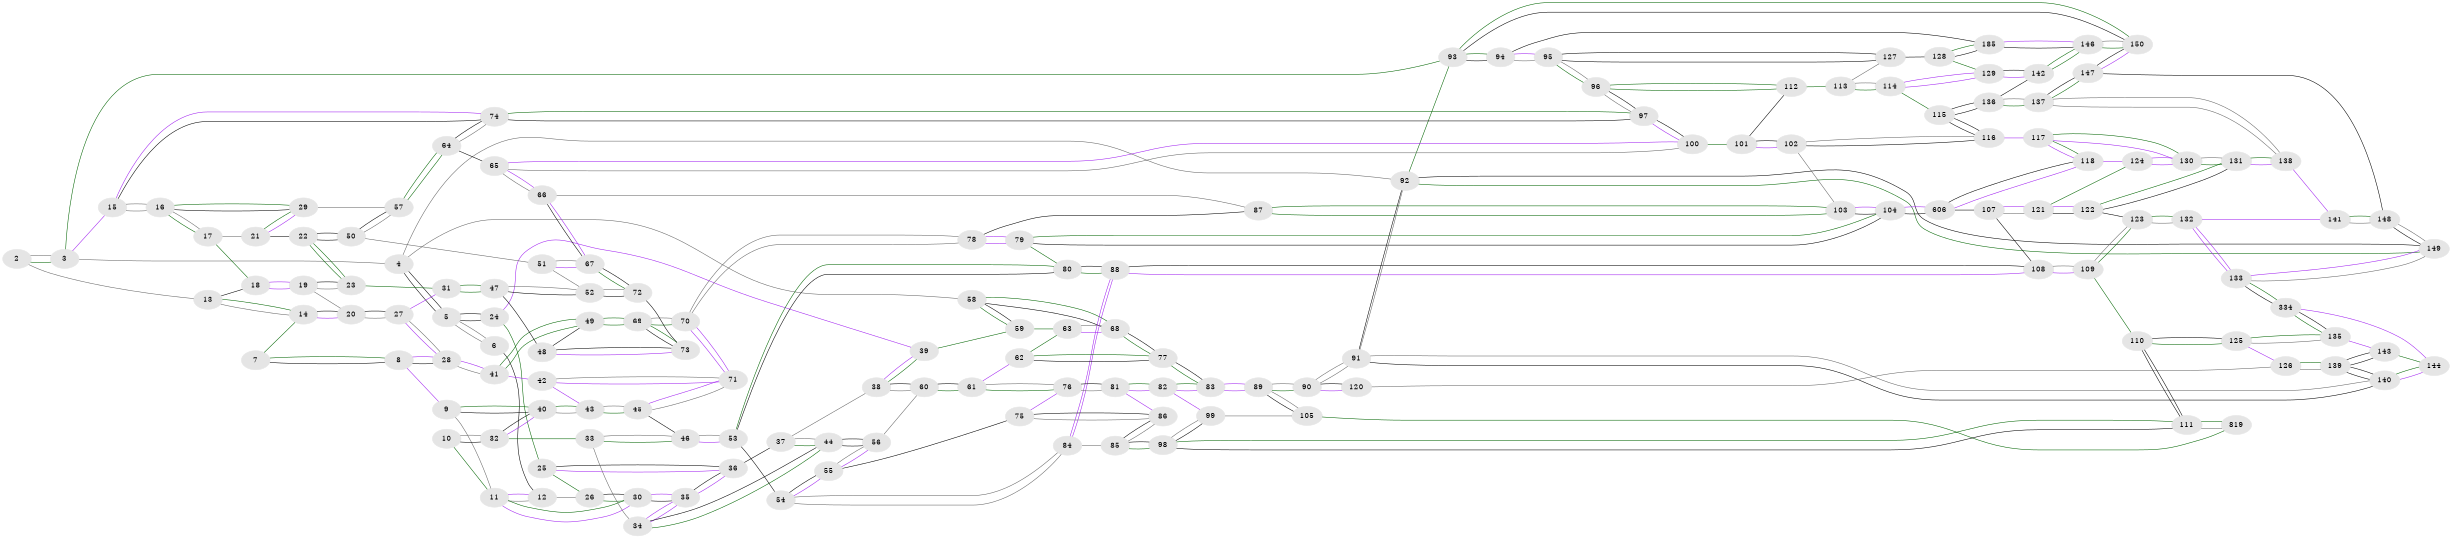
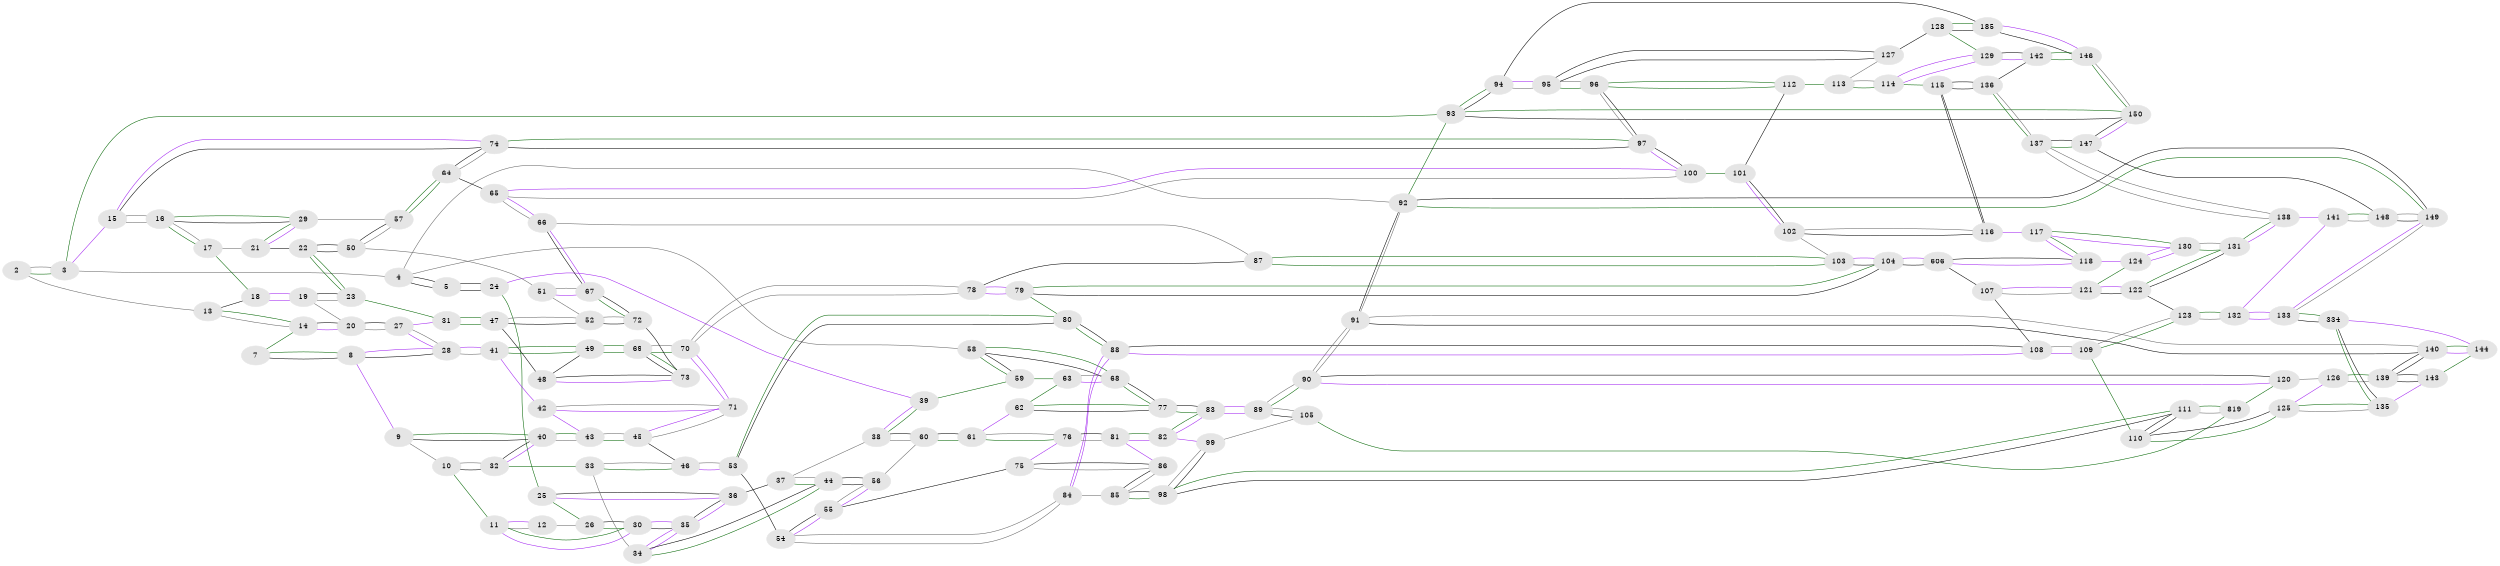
node "6": removed
edge "120" -- "819": added
edge "9" -- "11": now "9" -- "10"
